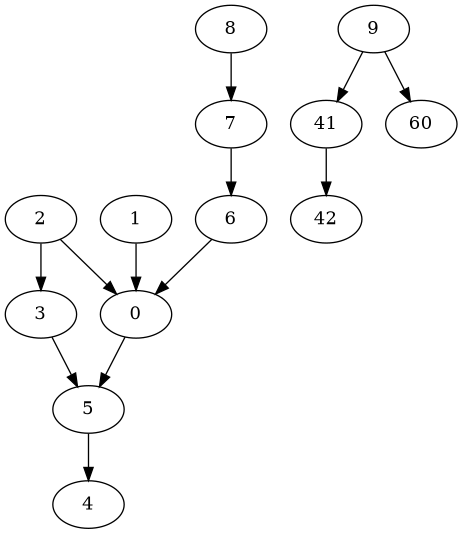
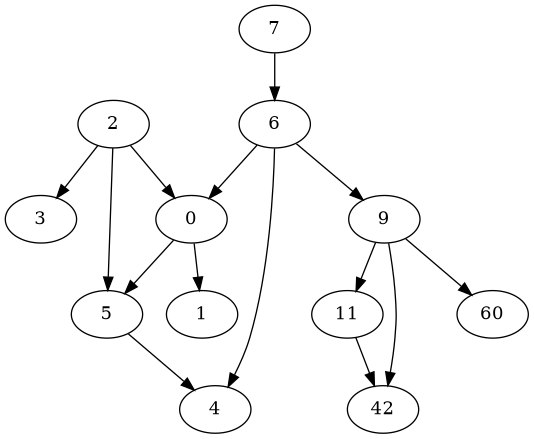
node "8": removed
node "41": label "41" -> "11"
edge "6" -> "9": added
edge "1" -> "0": reversed
edge "6" -> "4": added
edge "9" -> "42": added
edge "3" -> "5": now "2" -> "5"
